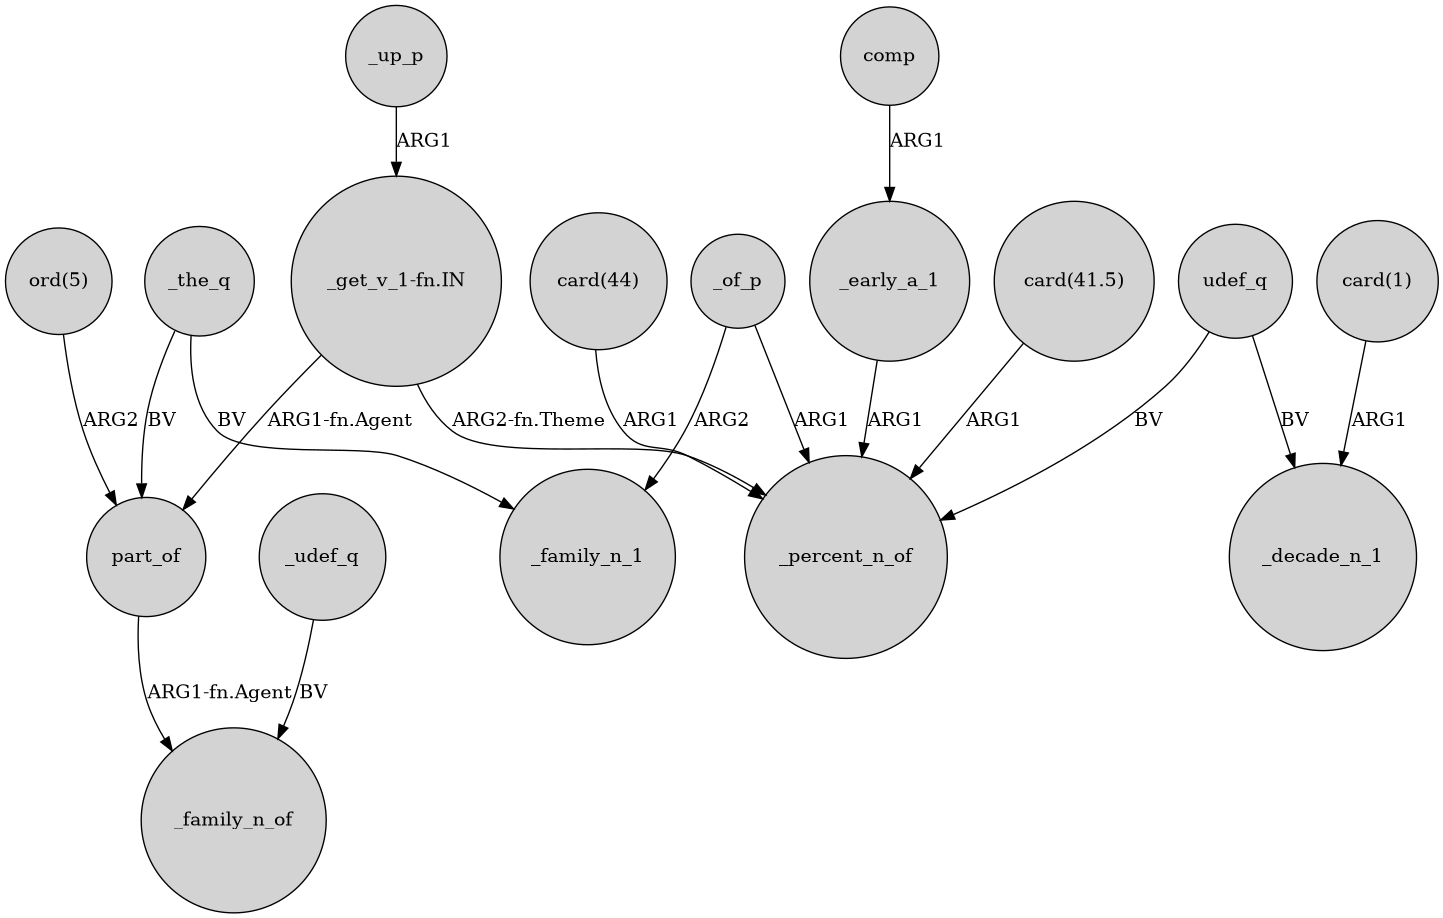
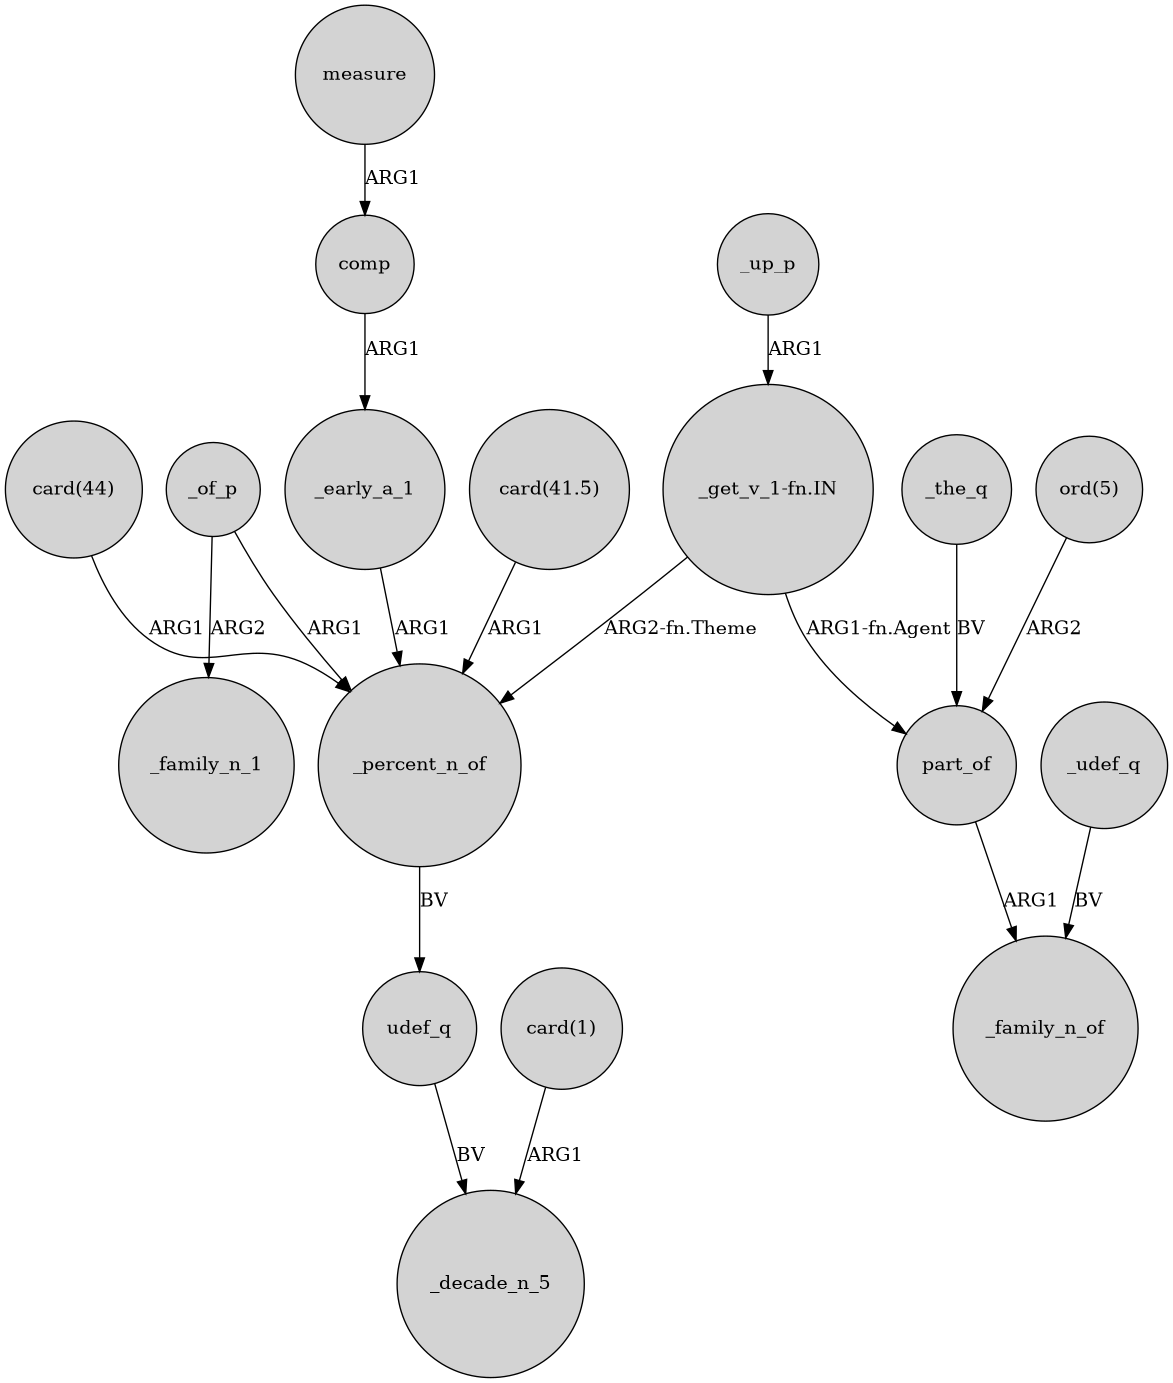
node "measure": added
edge "udef_q" -> "_percent_n_of": reversed
edge "_the_q" -> "_family_n_1": removed, label "BV"
node "_decade_n_1": label "_decade_n_1" -> "_decade_n_5"
edge "part_of" -> "_family_n_of": label "ARG1-fn.Agent" -> "ARG1"
